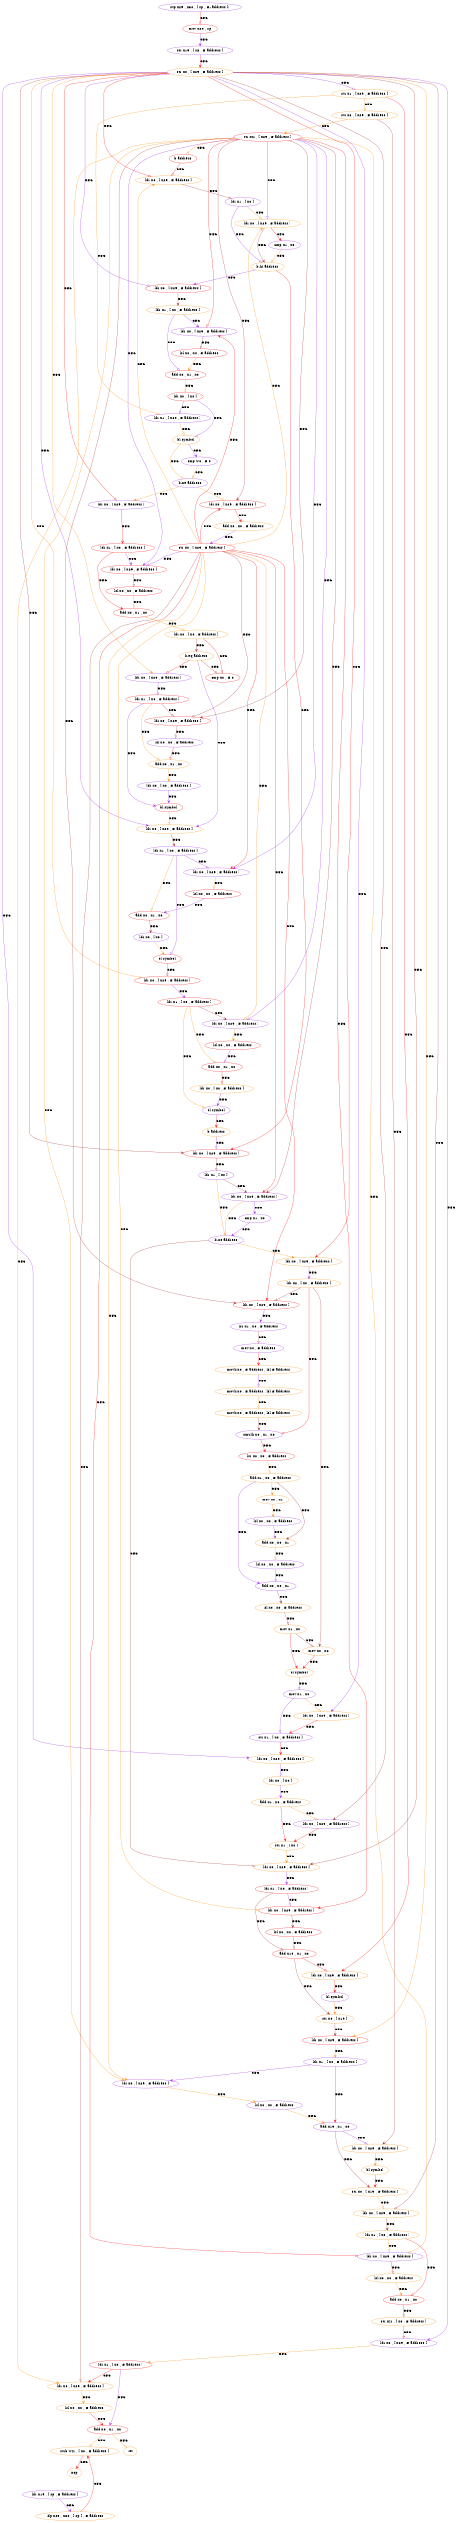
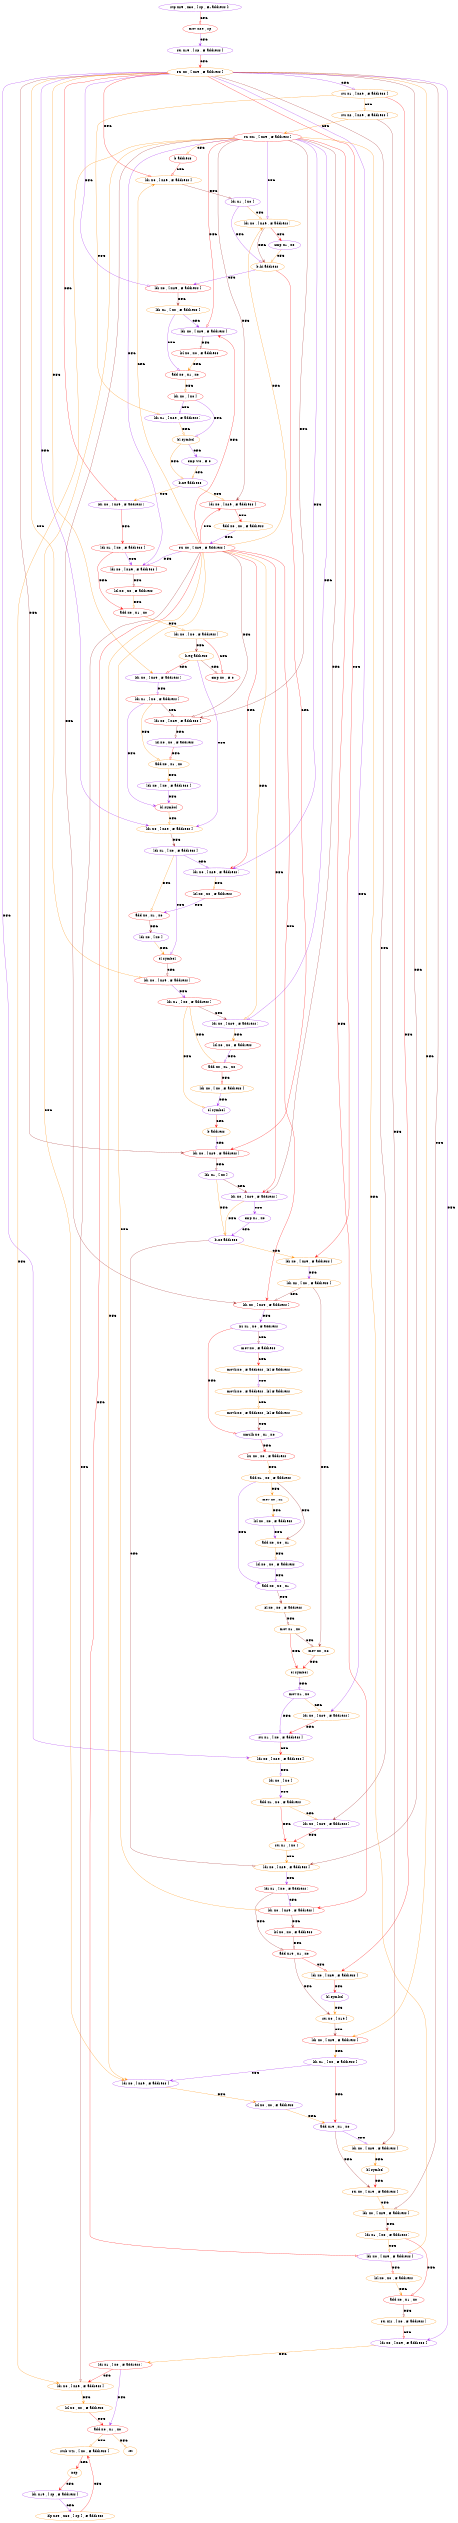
edge "ldr x2 , [ x0 , # address ]" -> "umulh x0 , x1 , x0": now "lsr x1 , x0 , # address" -> "umulh x0 , x1 , x0"
edge "nop" -> "ldr x19 , [ sp , # address ]": added, label "CFG"
